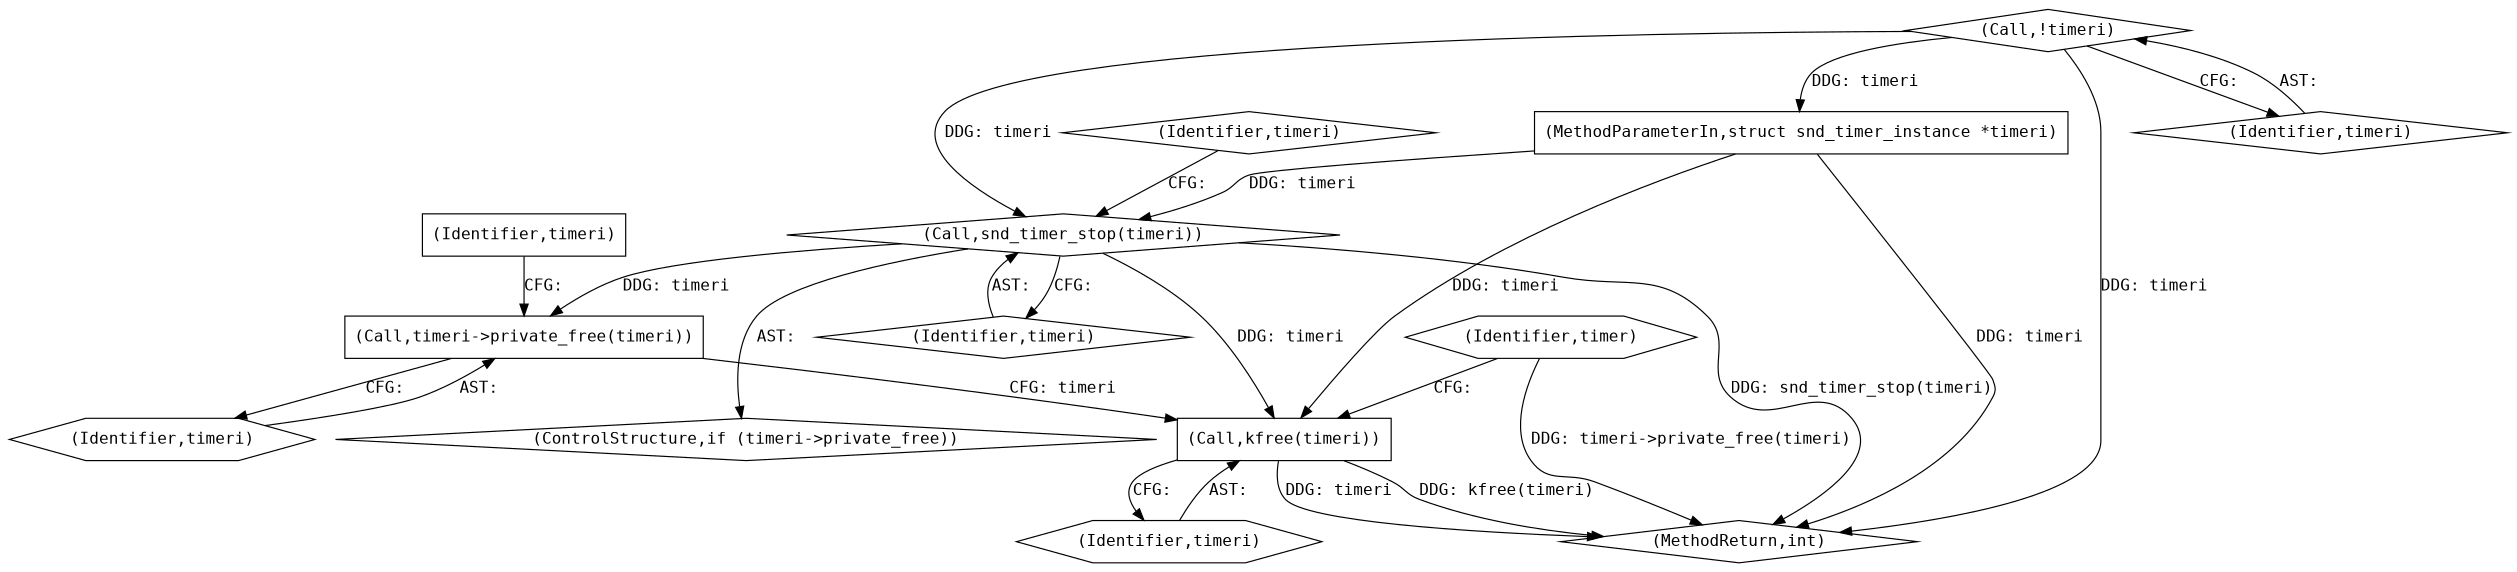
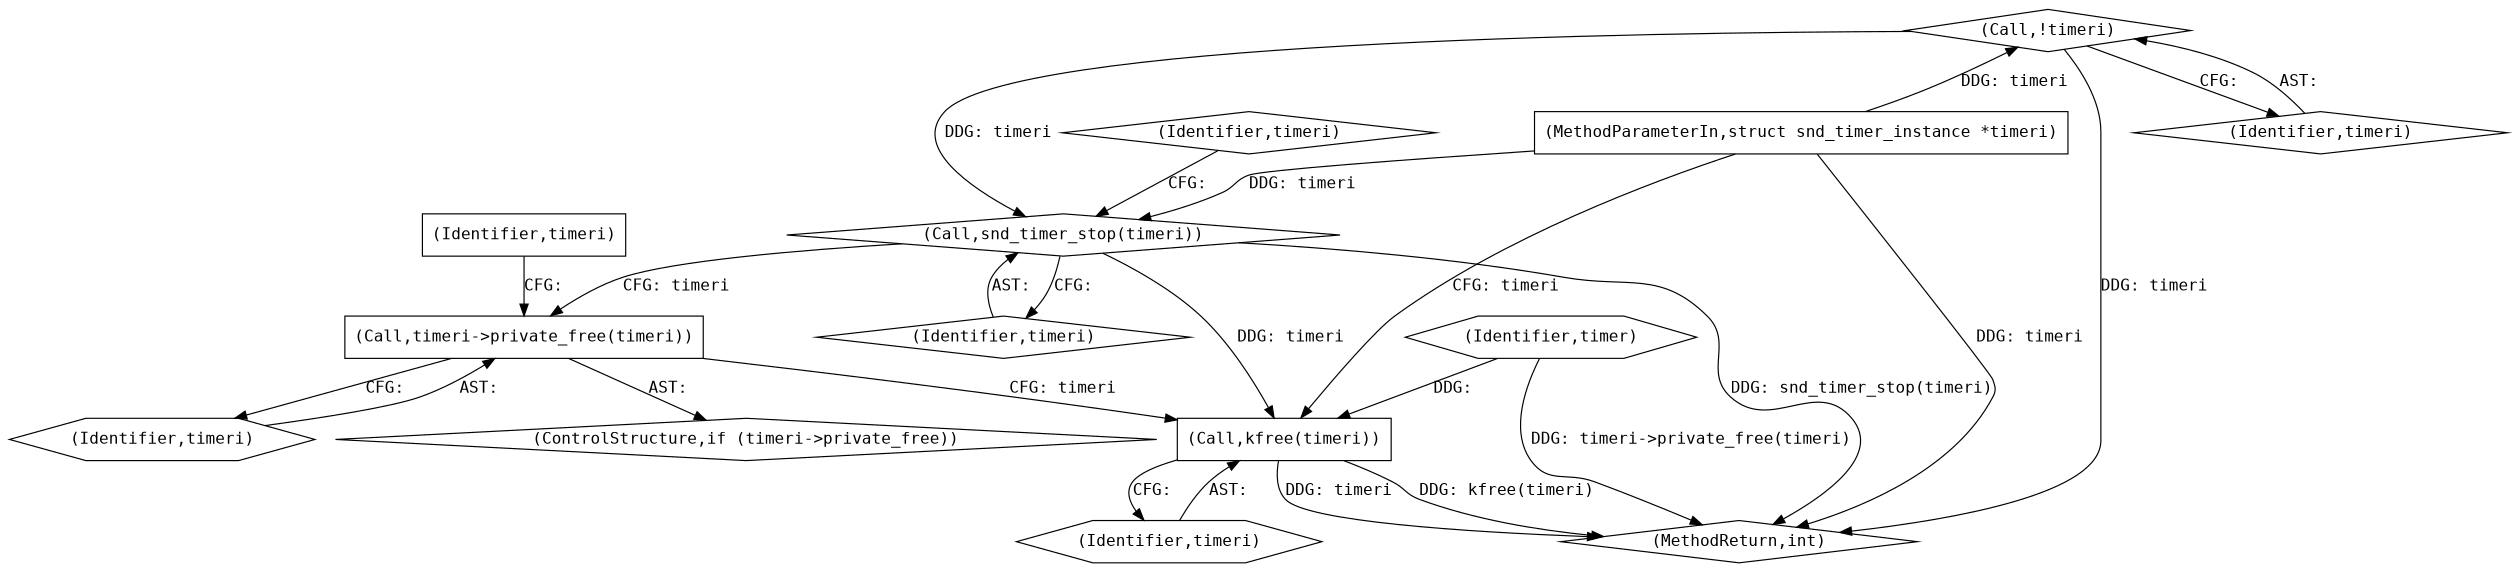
edge "(Call,!timeri)" -> "(MethodParameterIn,struct snd_timer_instance *timeri)": reversed
edge "(Call,snd_timer_stop(timeri))" -> "(ControlStructure,if (timeri->private_free))": now "(Call,timeri->private_free(timeri))" -> "(ControlStructure,if (timeri->private_free))"
edge "(Call,snd_timer_stop(timeri))" -> "(Call,timeri->private_free(timeri))": label "DDG: timeri" -> "CFG: timeri"
edge "(MethodParameterIn,struct snd_timer_instance *timeri)" -> "(Call,kfree(timeri))": label "DDG: timeri" -> "CFG: timeri"
edge "(Identifier,timer)" -> "(Call,kfree(timeri))": label "CFG: " -> "DDG: "
